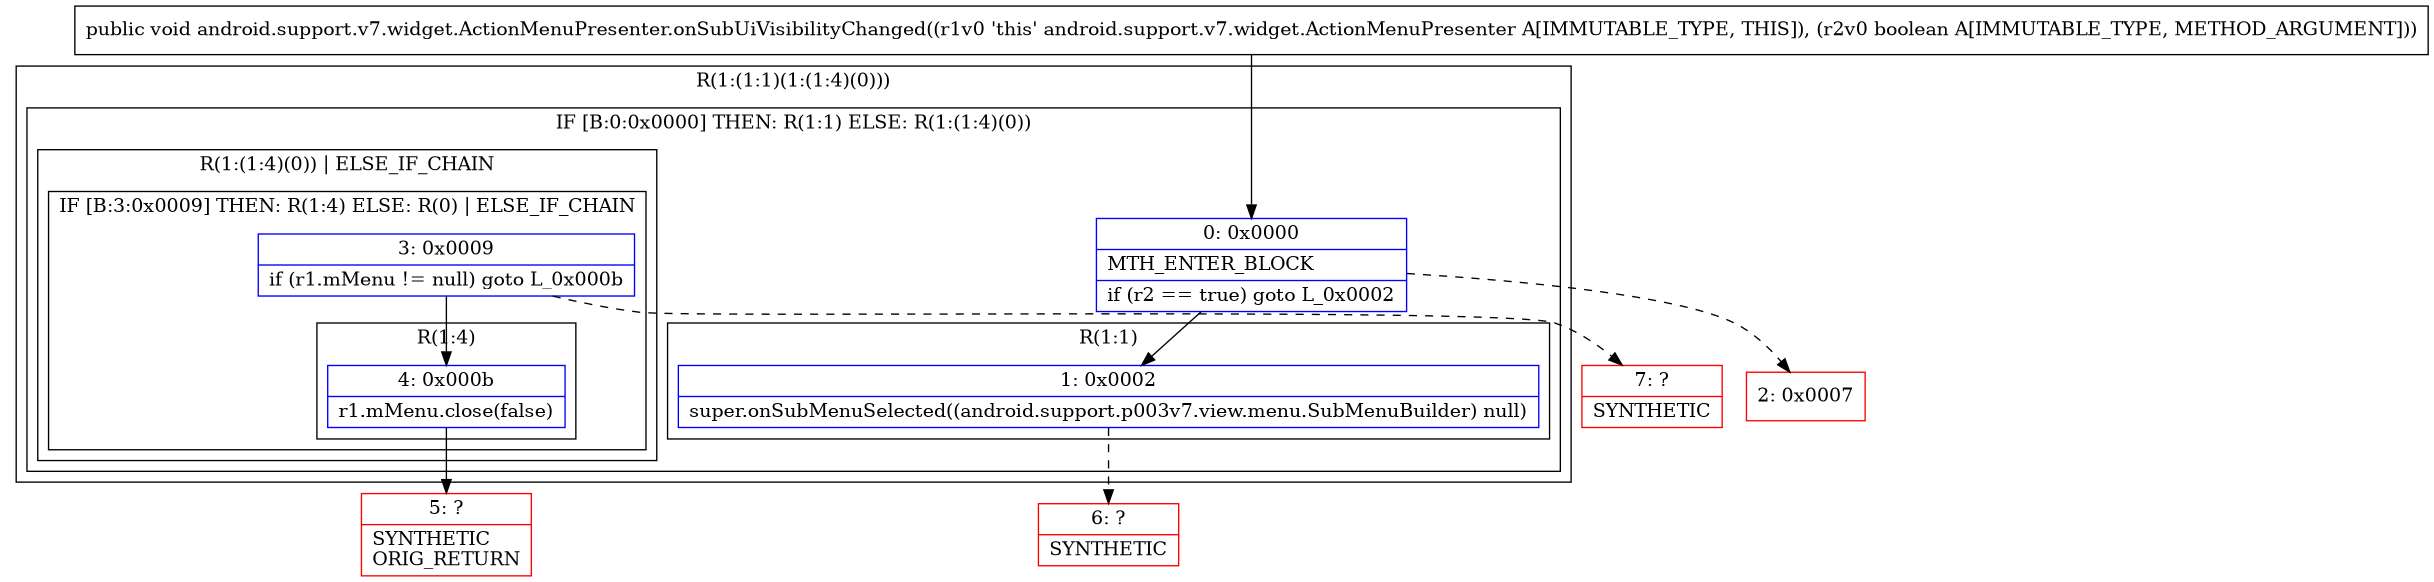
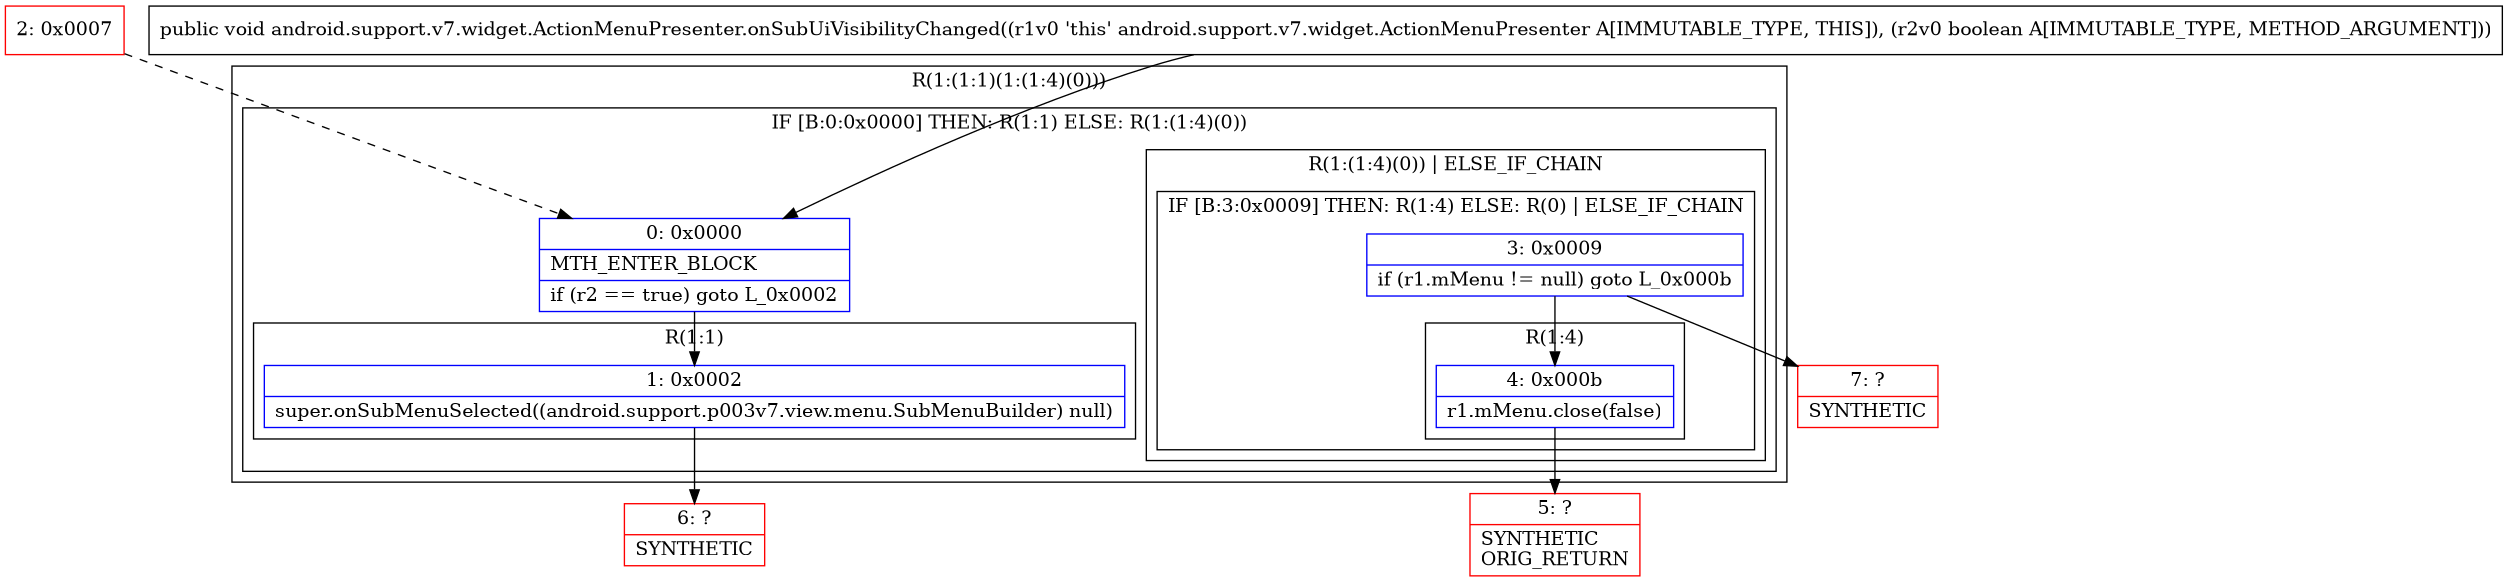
edge "0: 0x0000" -> "2: 0x0007": reversed
edge "3: 0x0009" -> "7: ?": style dashed -> solid
edge "1: 0x0002" -> "6: ?": style dashed -> solid
